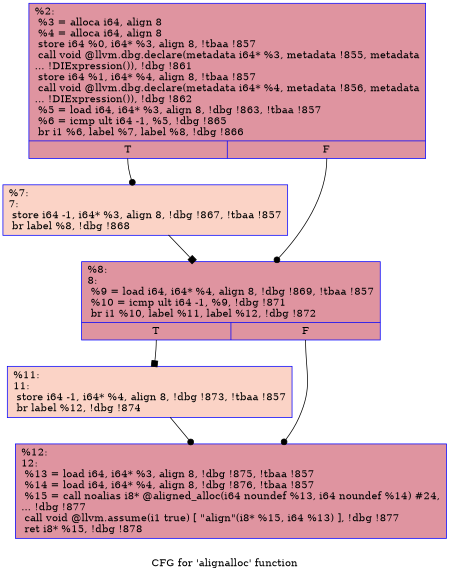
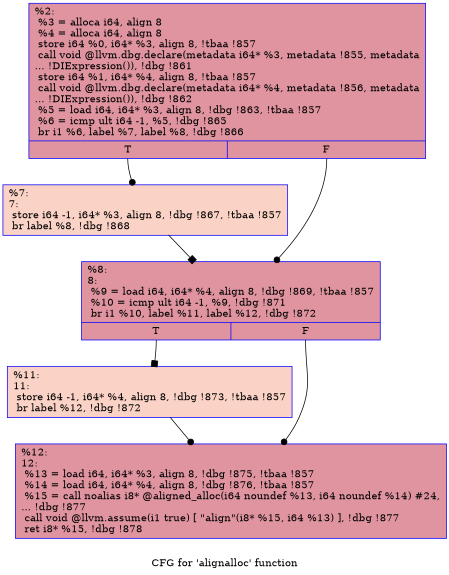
node "%11:": text "br label %12, !dbg !874" -> "br label %12, !dbg !872"
